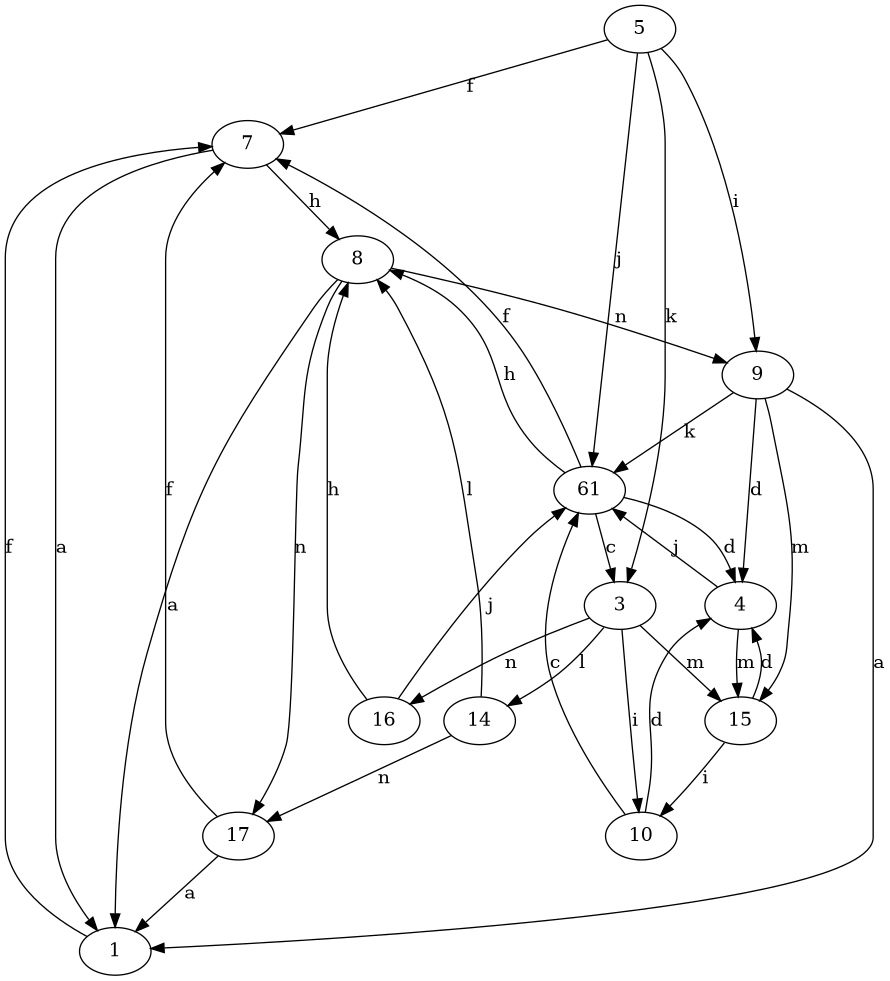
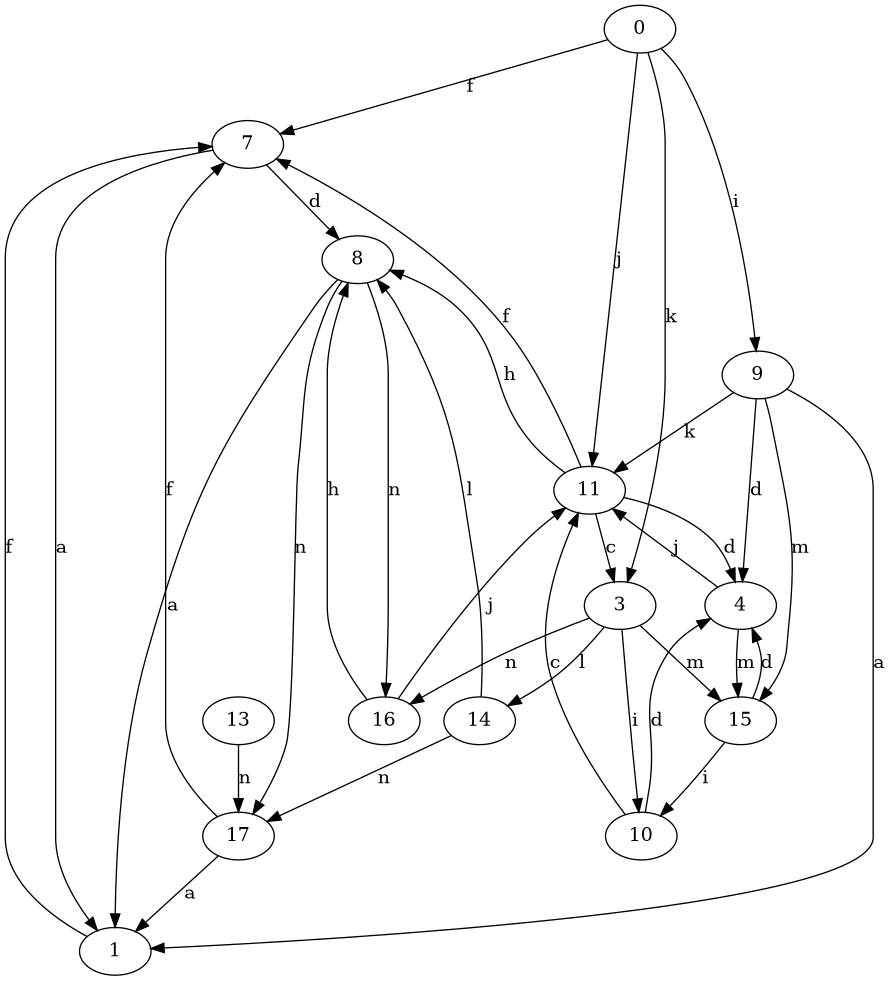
node "5": label "5" -> "0"
edge "7" -> "8": label "h" -> "d"
edge "8" -> "9": now "8" -> "16"
node "61": label "61" -> "11"
node "13": added
